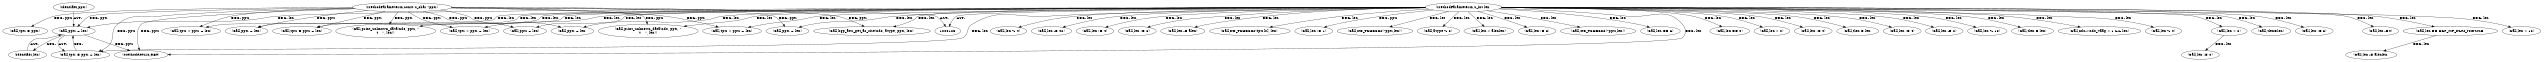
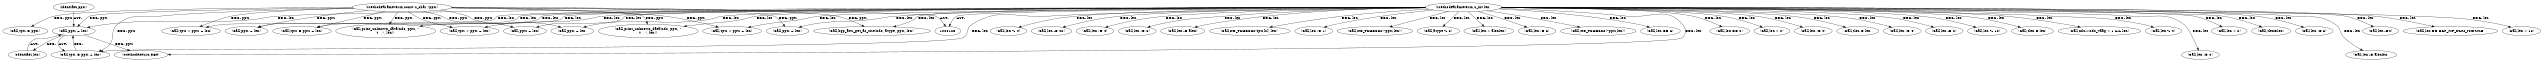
edge "(MethodParameterIn,const u_char *pptr)" -> "(MethodReturn,RET)": removed, label "DDG: pptr"
edge "(MethodParameterIn,u_int len)" -> "(Call,len != 1)": label "DDG: pptr" -> "DDG: len"
edge "(Call,len < 2)" -> "(Call,len != 0)": now "(MethodParameterIn,u_int len)" -> "(Call,len != 0)"
edge "(Call,len == BGP_MP_NLRI_MINSIZE)" -> "(Call,len -= alenlen)": now "(MethodParameterIn,u_int len)" -> "(Call,len -= alenlen)"
